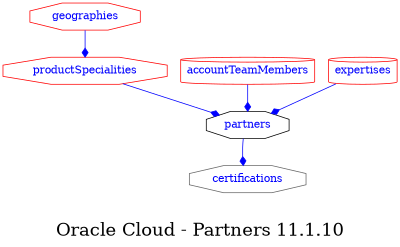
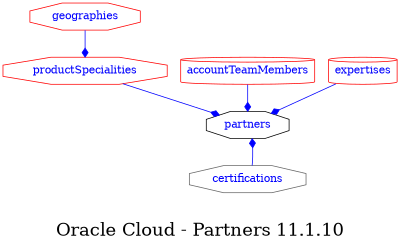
edge "partners" -> "certifications": reversed
